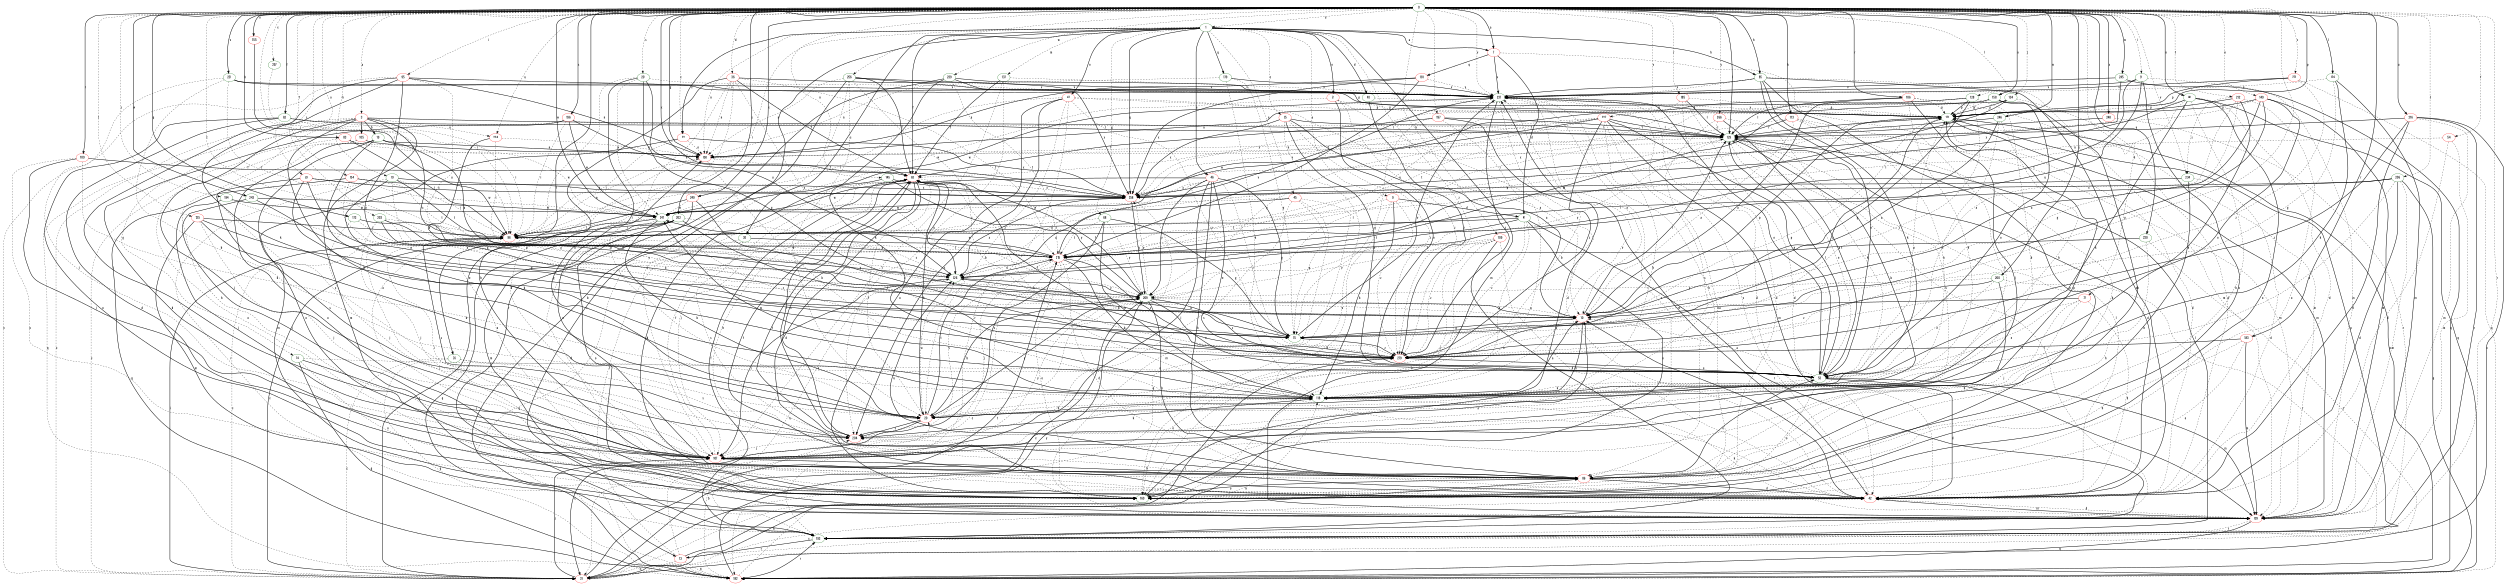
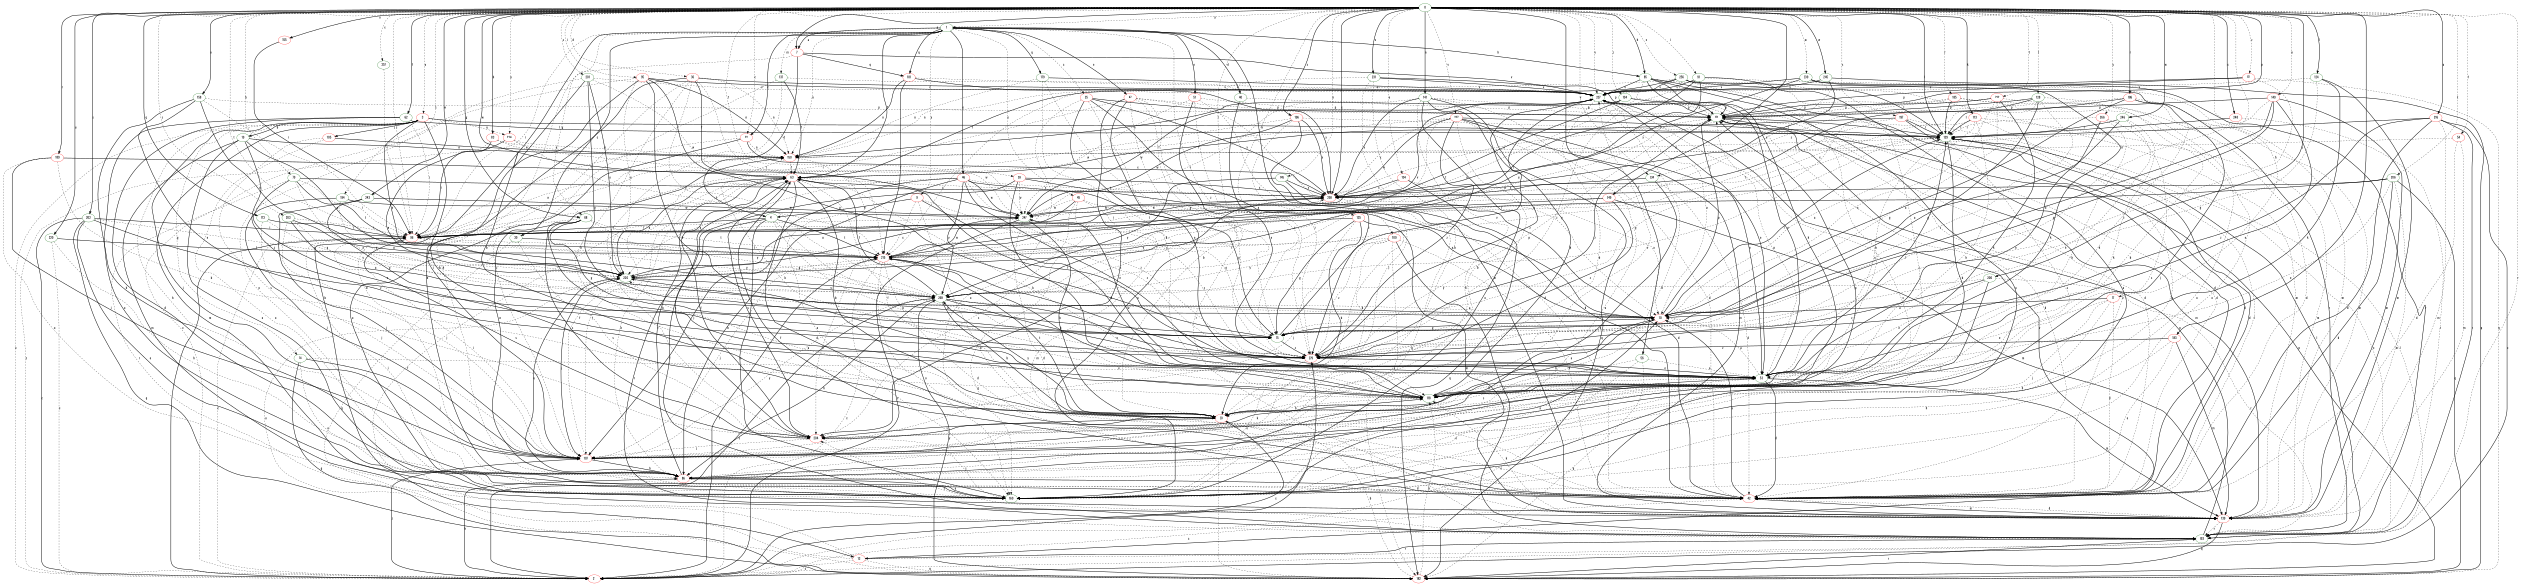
edge "0" -> "150": now "0" -> "68"
edge "1" -> "258": now "1" -> "181"
edge "25" -> "129": now "25" -> "171"
